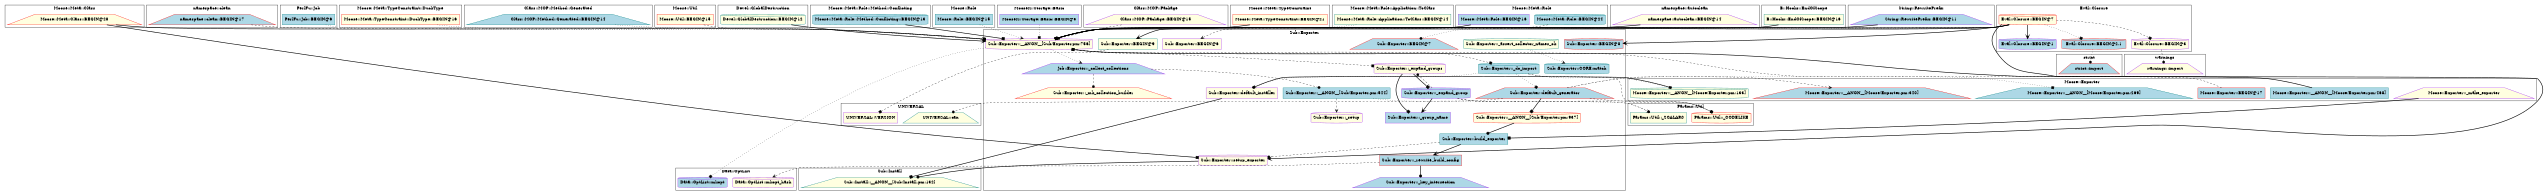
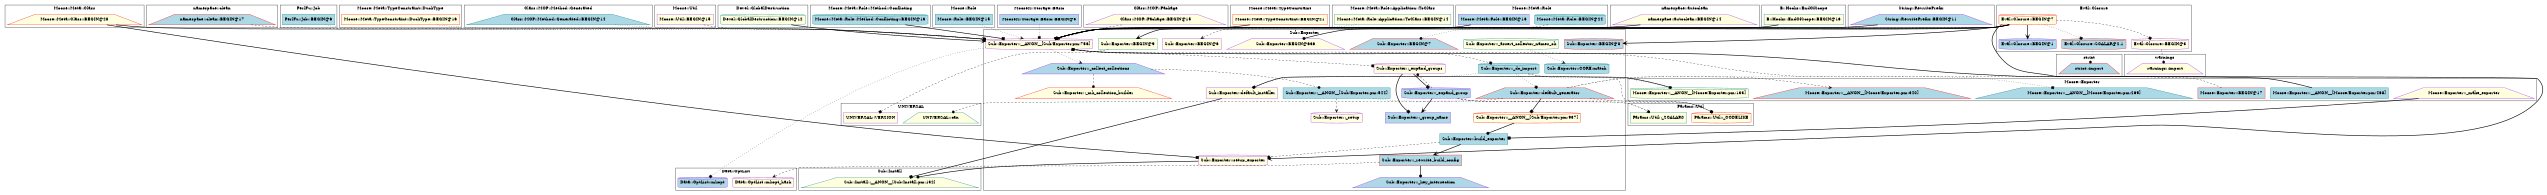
node "Moose::Util::BEGIN@15": color red -> purple
node "Sub::Exporter::BEGIN@636": added
node "Eval::Closure::BEGIN@2.1": label "Eval::Closure::BEGIN@2.1" -> "Eval::Closure::SCALAR@2.1"
node "Job::Exporter::_collect_collections": label "Job::Exporter::_collect_collections" -> "Sub::Exporter::_collect_collections"
